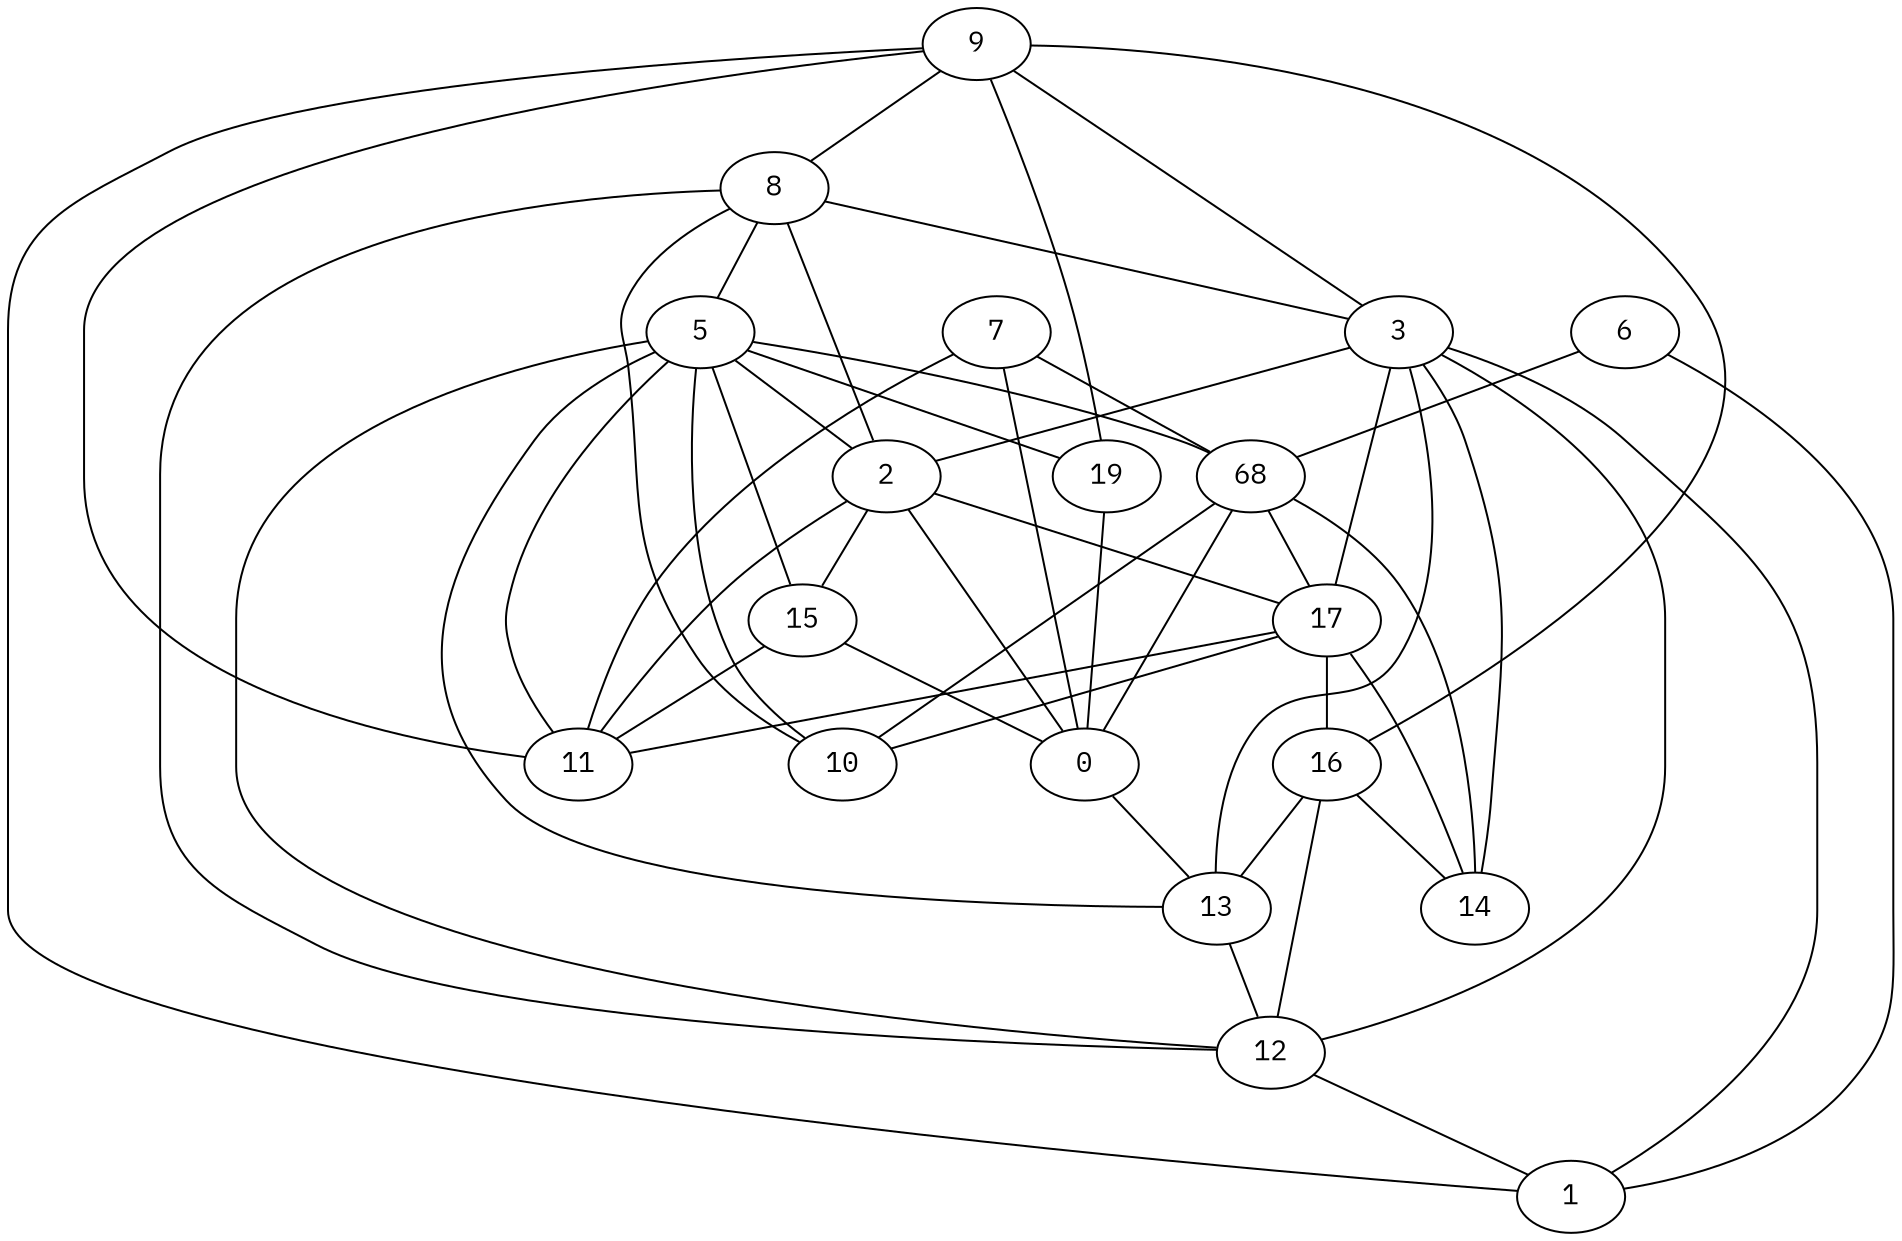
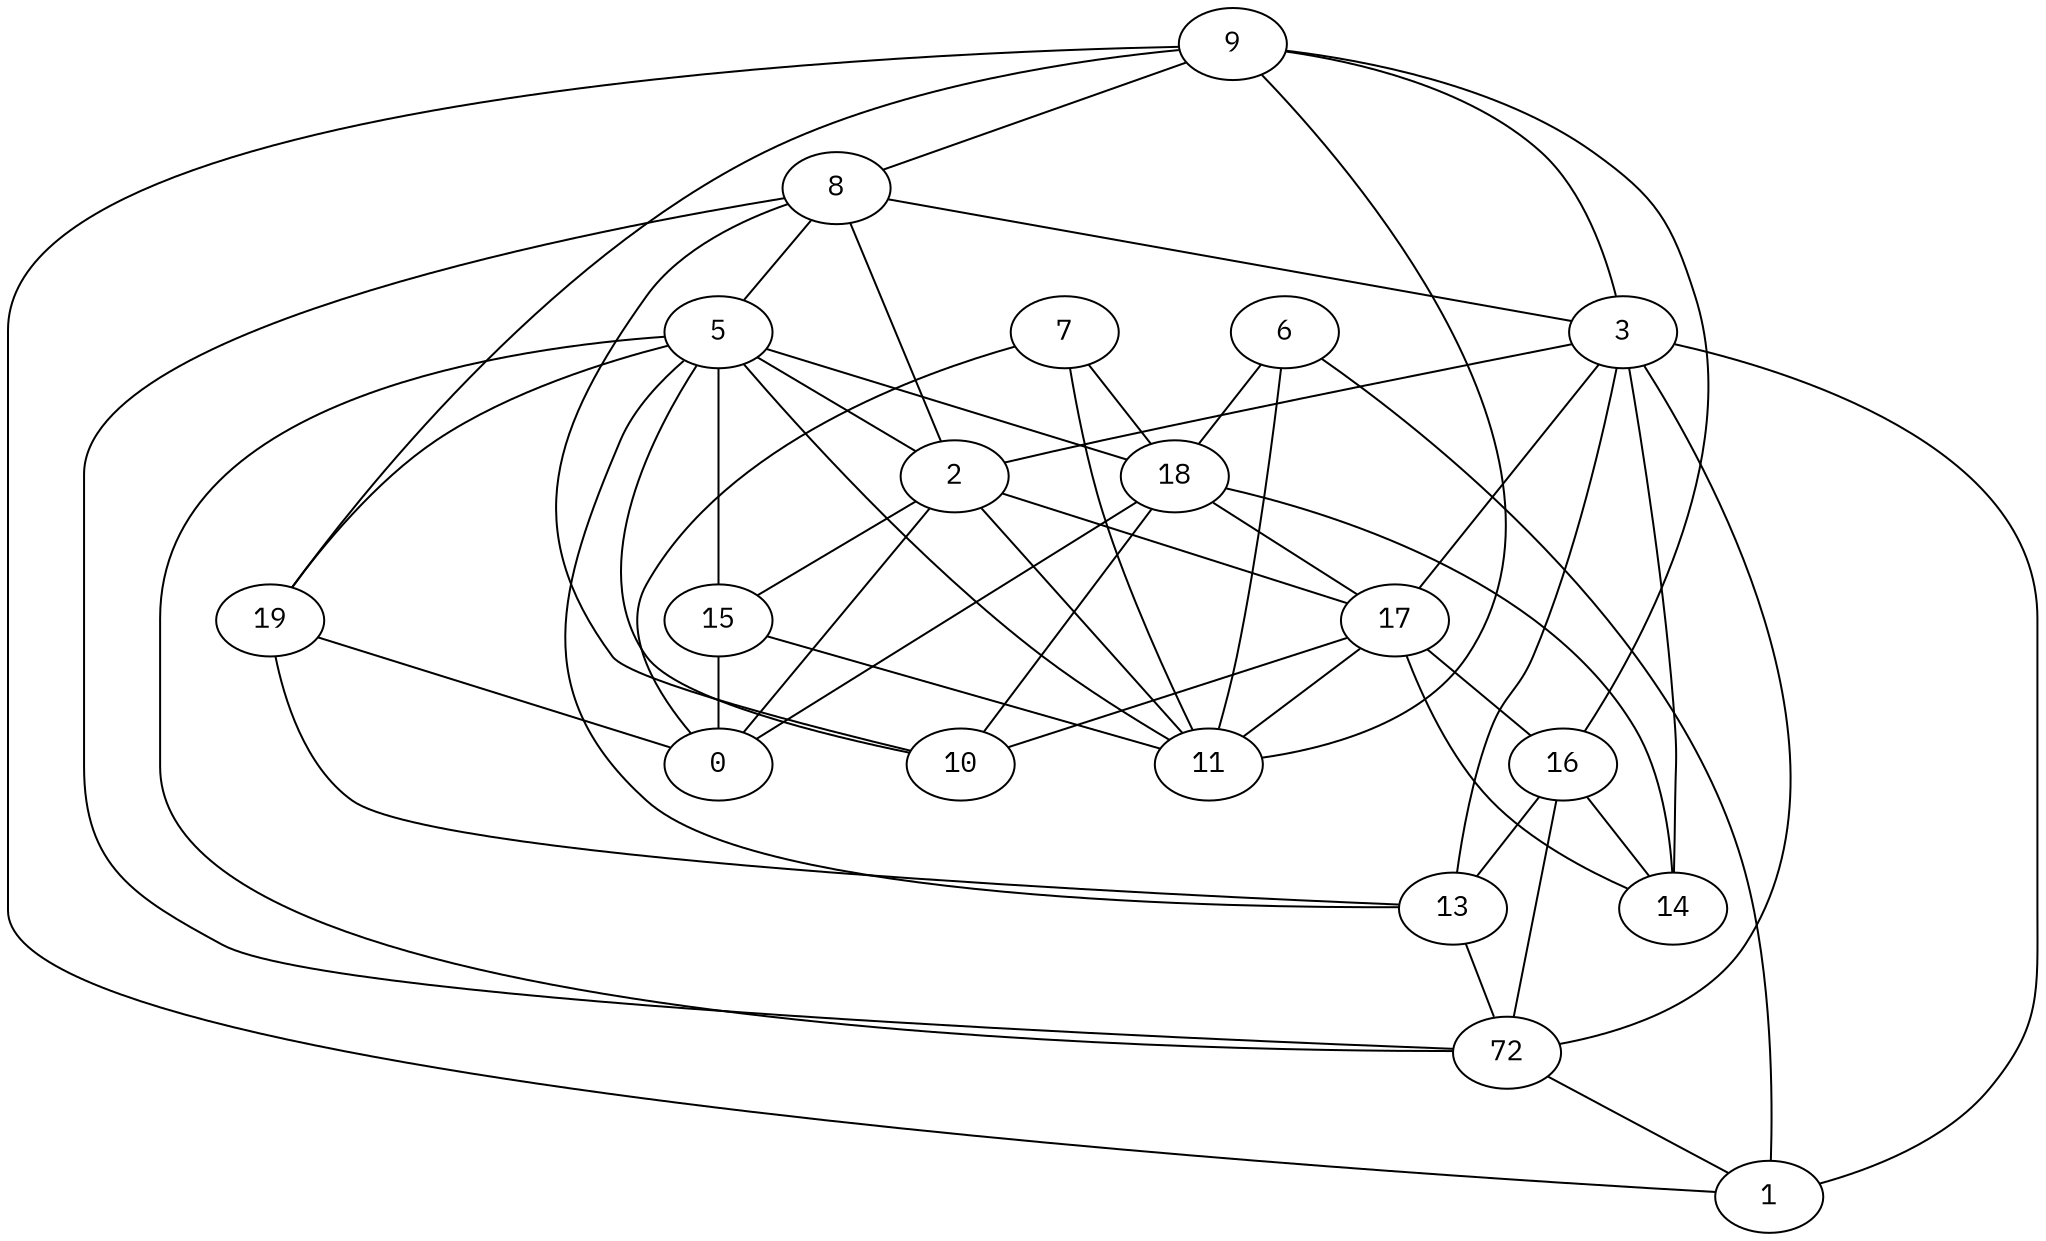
node "68": label "68" -> "18"
edge "6" -- "11": added
edge "0" -- "13": now "19" -- "13"
node "12": label "12" -> "72"
